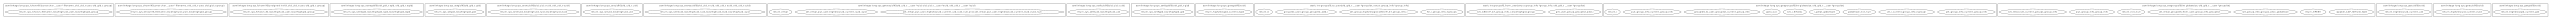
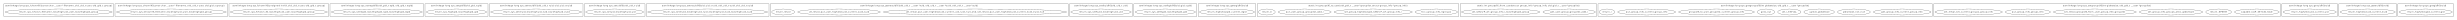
node "return_sys_setgid_low2highgid_gid": label "return_sys_setgid_low2highgid_gid" -> "return_sys_highgid_low2highgid_gid"
node "grouplist_user_group_grouplist_add_i": label "grouplist_user_group_grouplist_add_i" -> "put_user_group_grouplist_add_i"
node "set_i_current_group_info_ngroups": removed
node "return_not_null": removed
